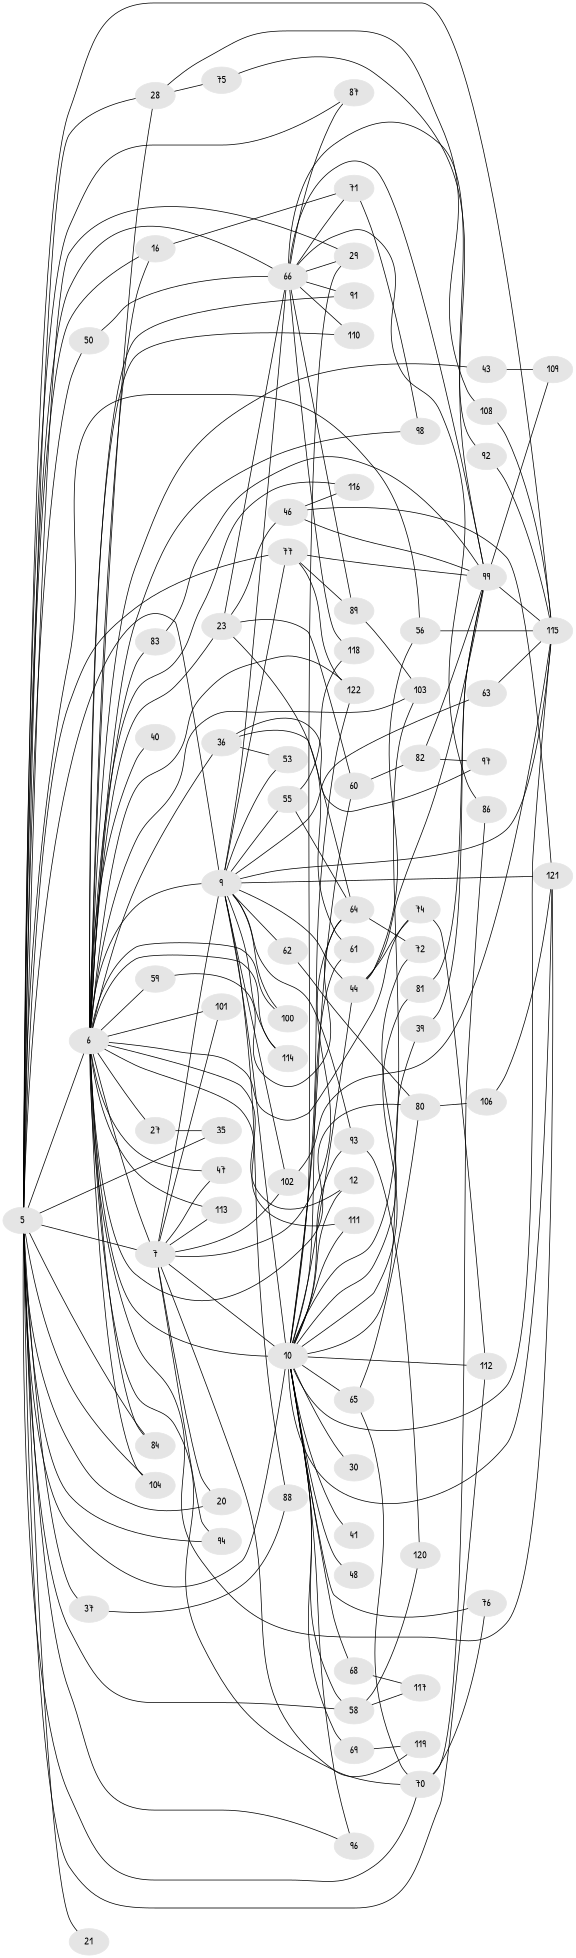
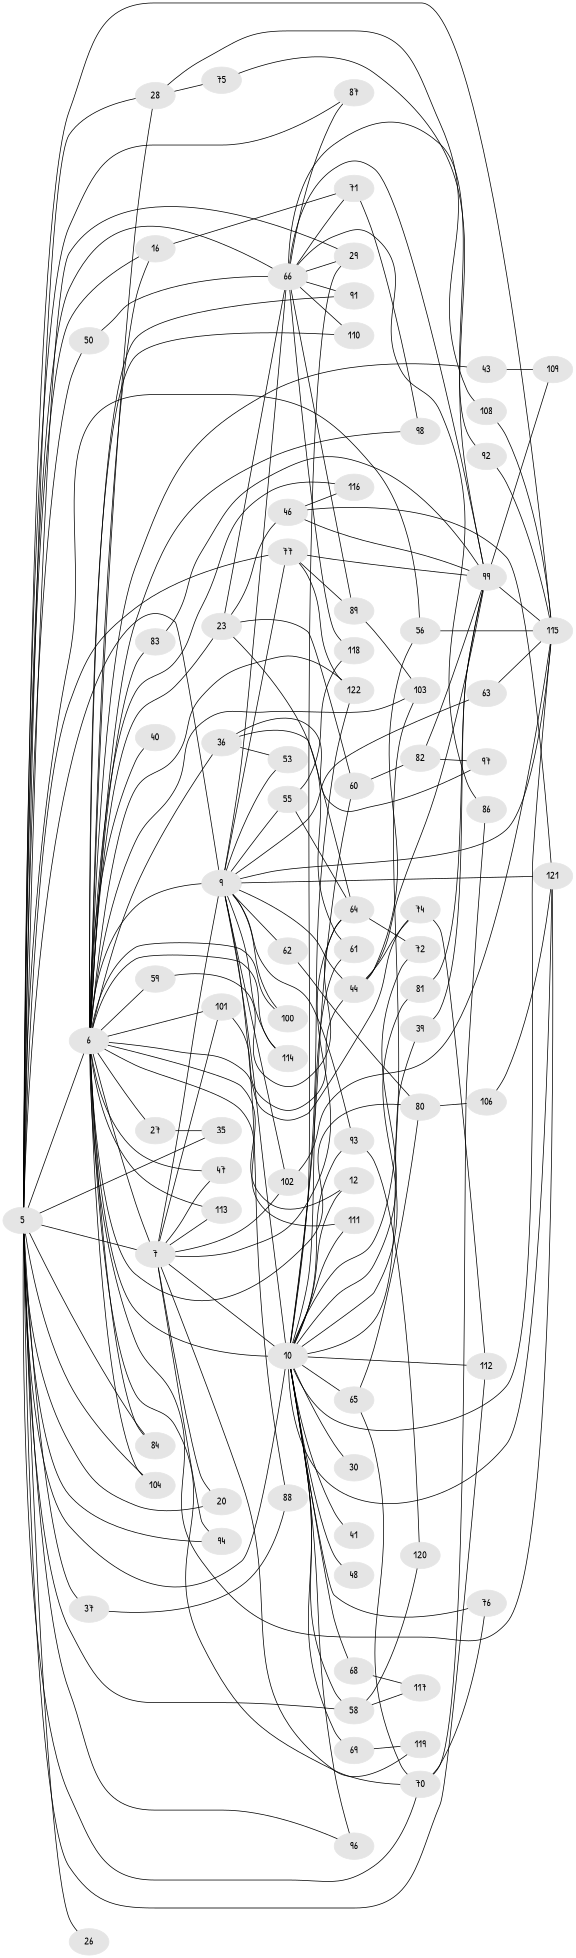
edge "44" -- "10": now "44" -- "101"
node "21": label "21" -> "26"
